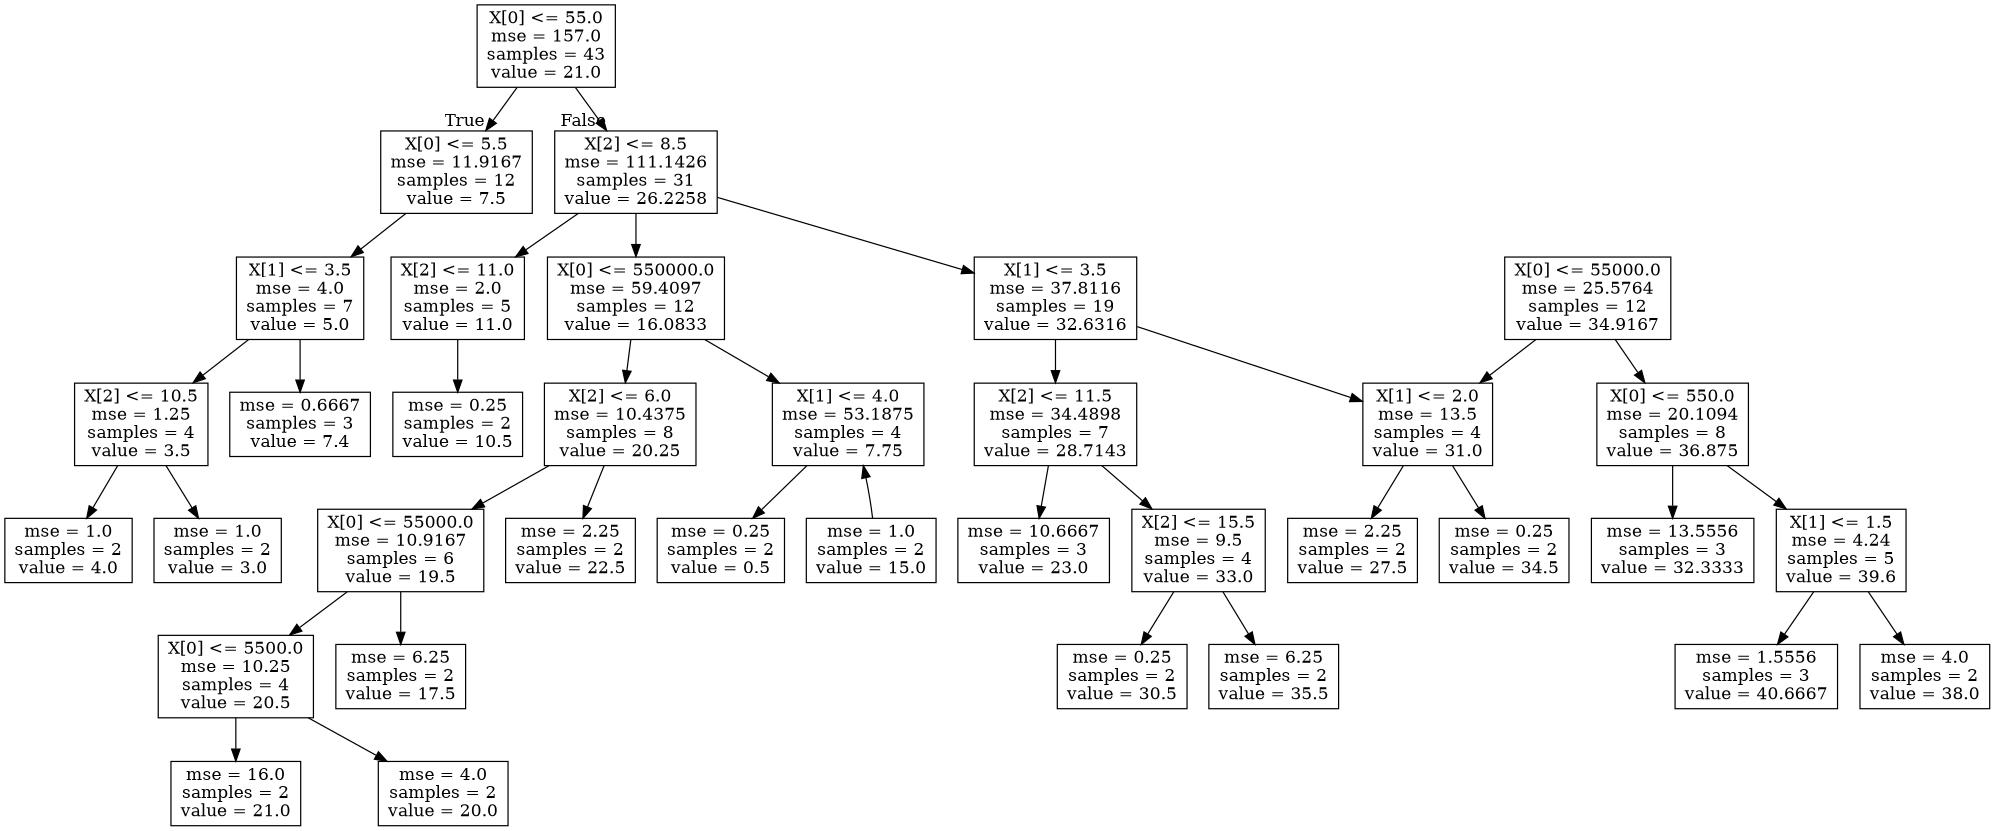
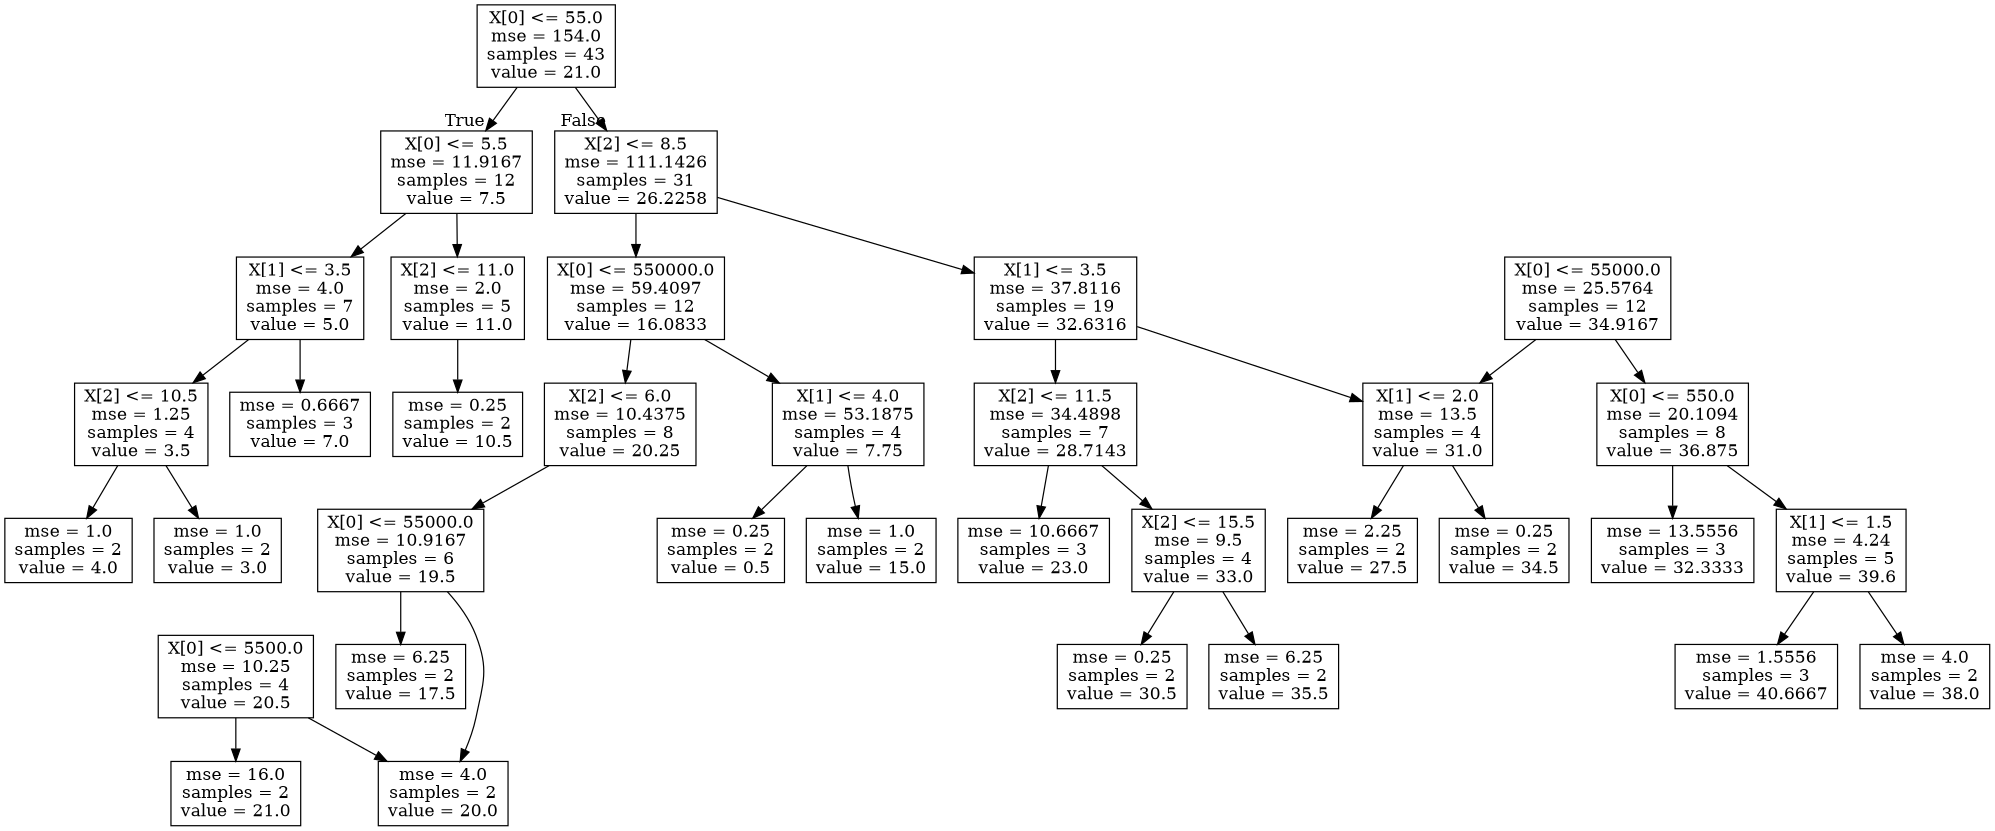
node "X[0] <= 55.0 mse = 157.0 samples = 43 value = 21.0": label "X[0] <= 55.0 mse = 157.0 samples = 43 value = 21.0" -> "X[0] <= 55.0 mse = 154.0 samples = 43 value = 21.0"
edge "X[2] <= 8.5 mse = 111.1426 samples = 31 value = 26.2258" -> "X[2] <= 11.0 mse = 2.0 samples = 5 value = 11.0": now "X[0] <= 5.5 mse = 11.9167 samples = 12 value = 7.5" -> "X[2] <= 11.0 mse = 2.0 samples = 5 value = 11.0"
node "mse = 0.6667 samples = 3 value = 7.4": label "mse = 0.6667 samples = 3 value = 7.4" -> "mse = 0.6667 samples = 3 value = 7.0"
edge "mse = 1.0 samples = 2 value = 15.0" -> "X[1] <= 4.0 mse = 53.1875 samples = 4 value = 7.75": reversed
node "mse = 2.25 samples = 2 value = 22.5": removed
edge "X[0] <= 55000.0 mse = 10.9167 samples = 6 value = 19.5" -> "X[0] <= 5500.0 mse = 10.25 samples = 4 value = 20.5": now "X[0] <= 55000.0 mse = 10.9167 samples = 6 value = 19.5" -> "mse = 4.0 samples = 2 value = 20.0"
